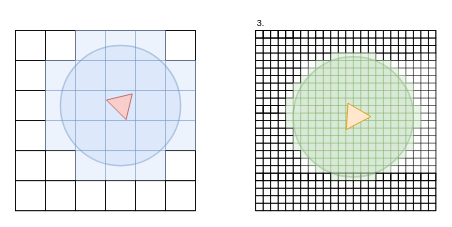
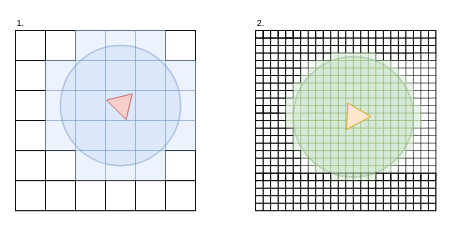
node "1.": added
node "3.": label "3." -> "2."
